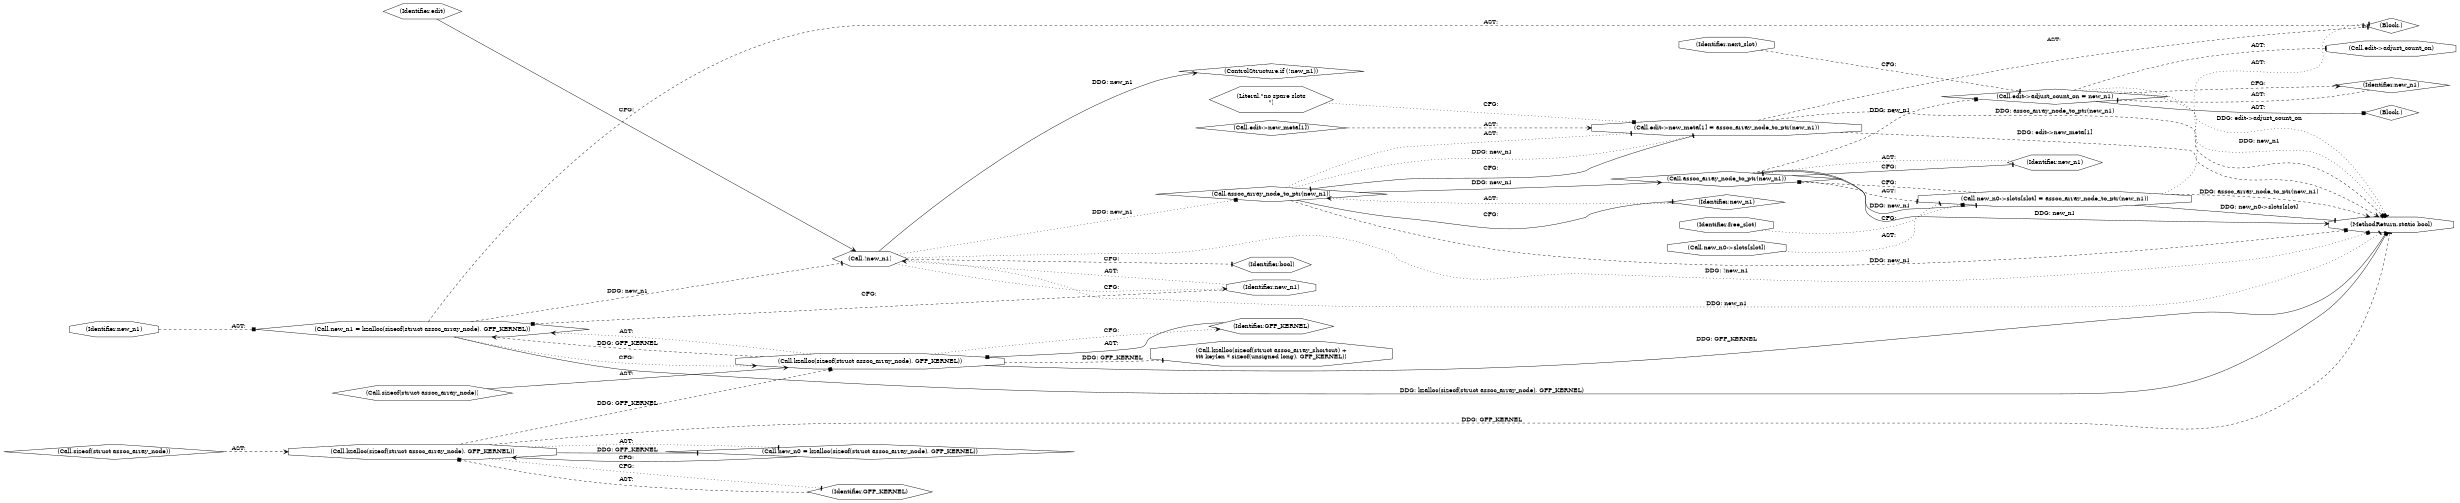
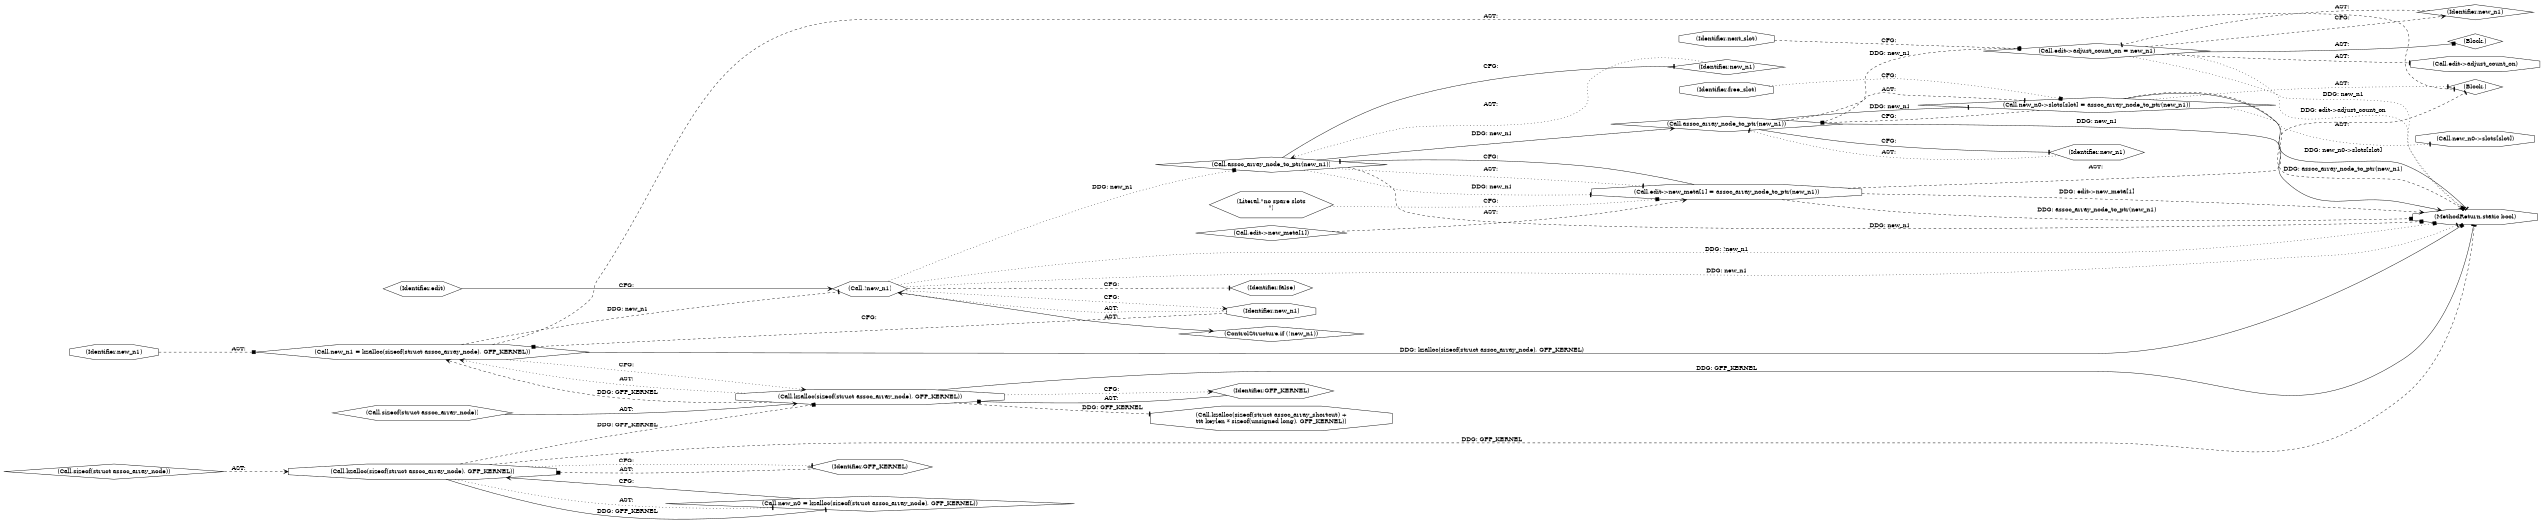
edge "(Call,!new_n1)" -> "(ControlStructure,if (!new_n1))": label "DDG: new_n1" -> "AST: "
node "(Call,new_n0->slots[slot] = assoc_array_node_to_ptr(new_n1))": shape octagon -> diamond
edge "(Call,new_n0->slots[slot])" -> "(Call,new_n0->slots[slot] = assoc_array_node_to_ptr(new_n1))": reversed
node "(Identifier,bool)": label "(Identifier,bool)" -> "(Identifier,false)"
